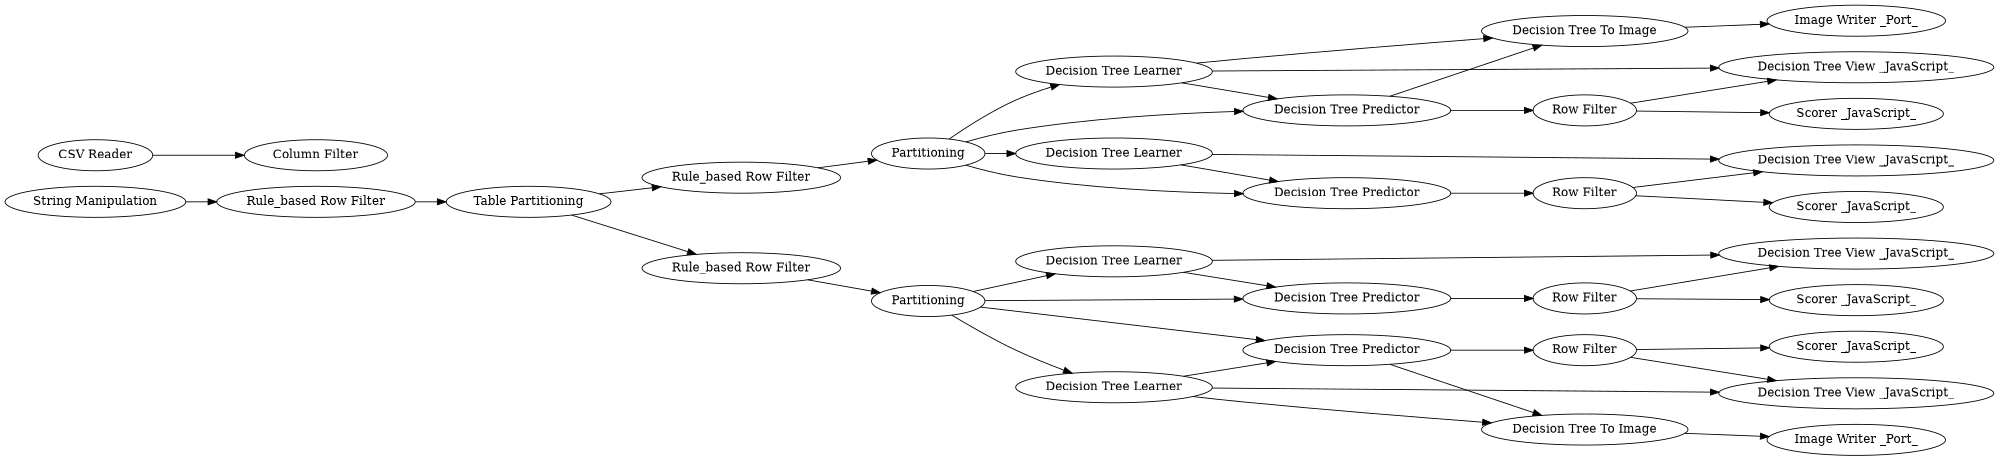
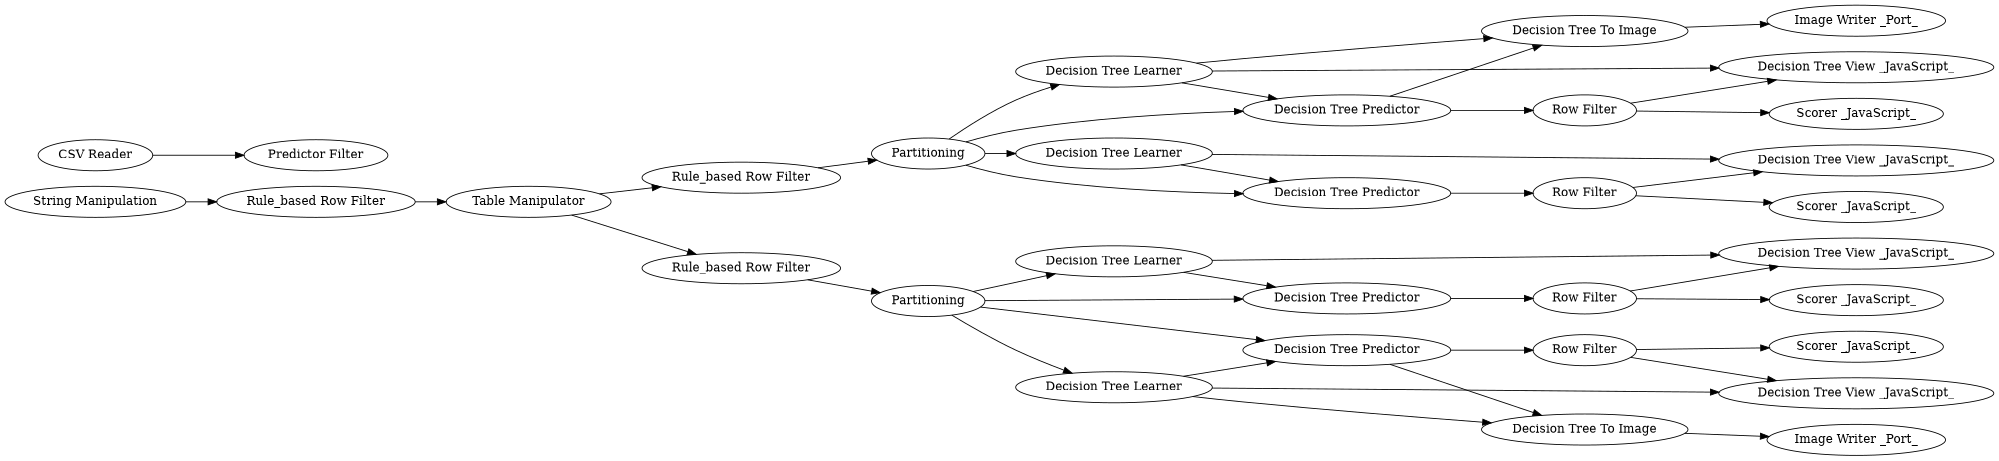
node "Column Filter": label "Column Filter" -> "Predictor Filter"
node "Table Partitioning": label "Table Partitioning" -> "Table Manipulator"
